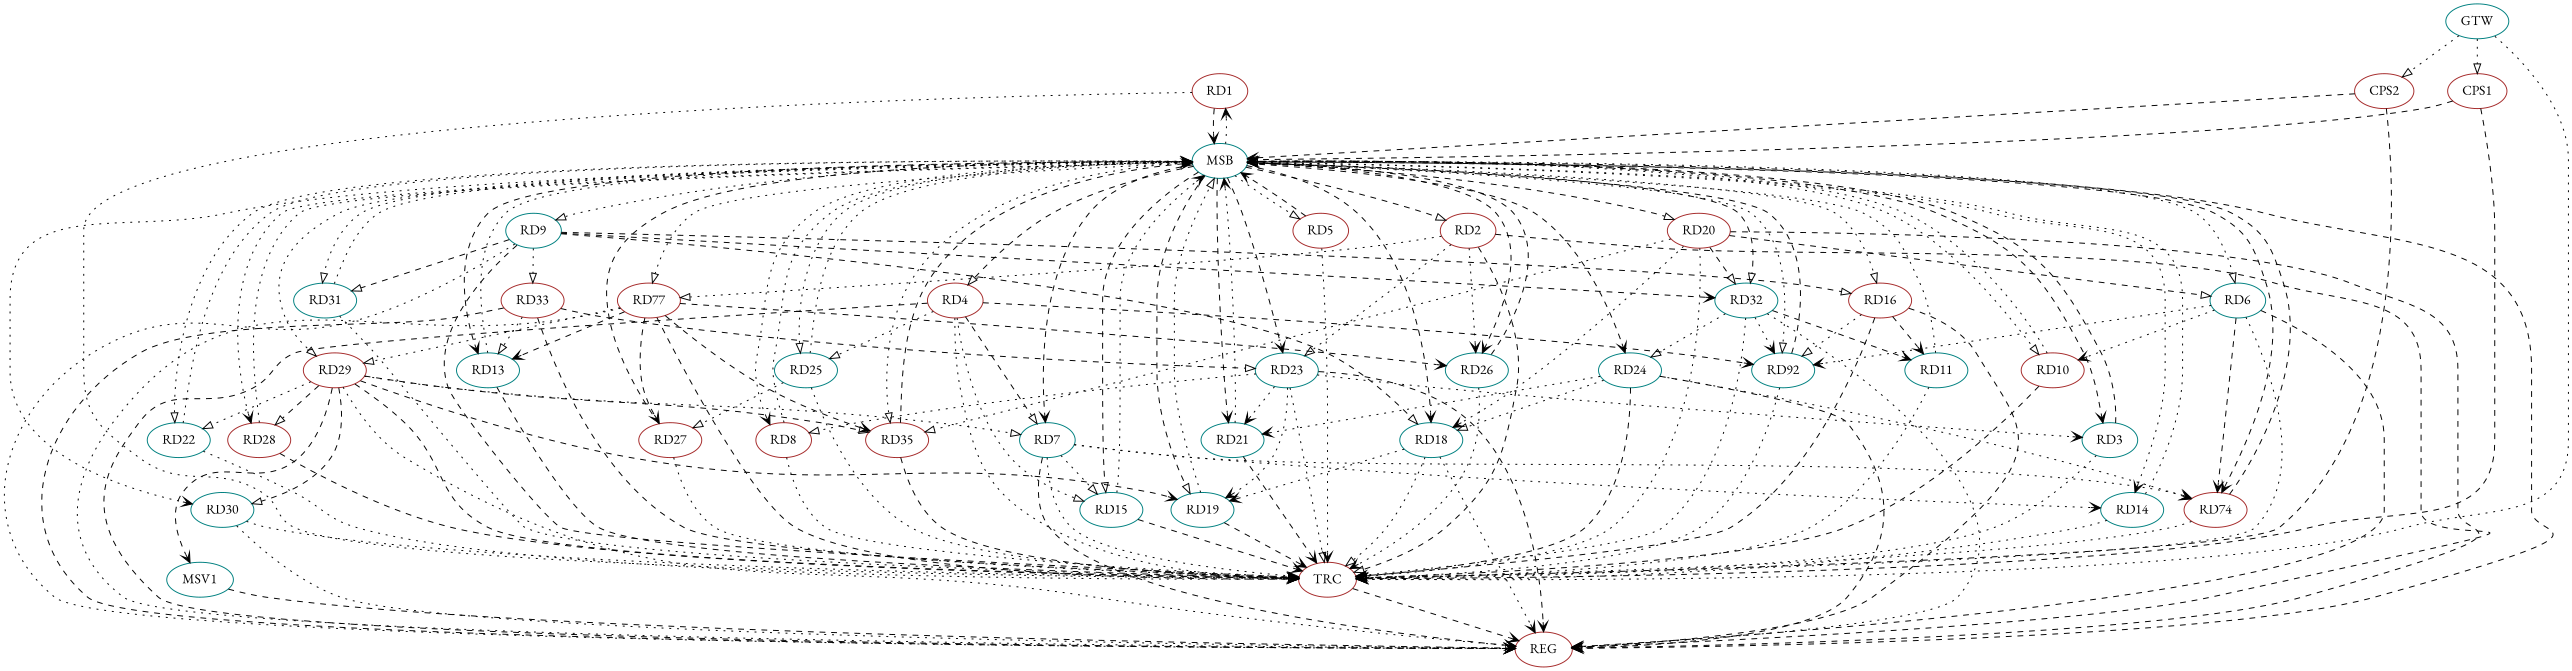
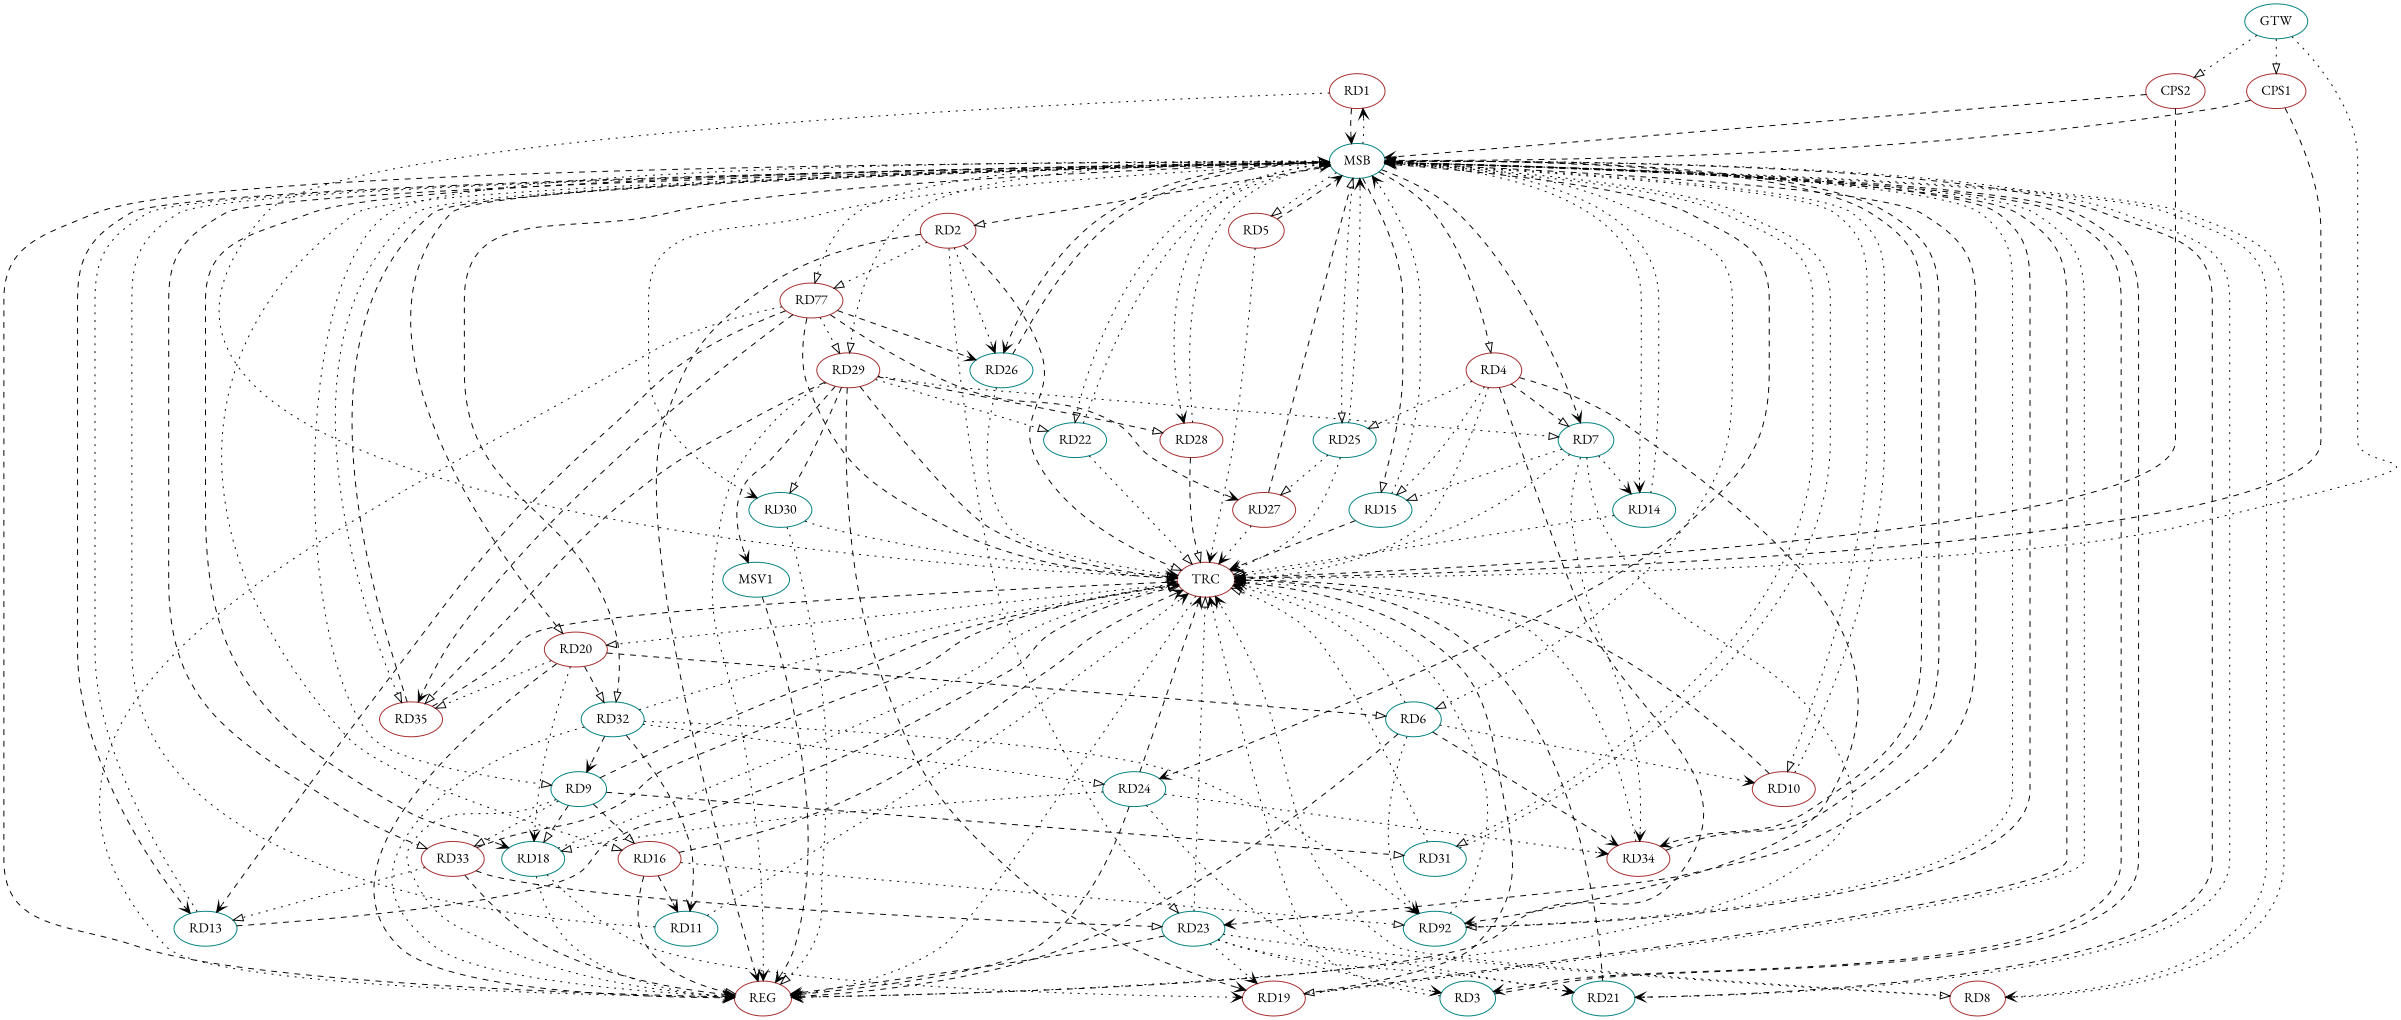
edge "MSB" -> "RD33": added
edge "RD9" -> "RD32": reversed
edge "RD20" -> "TRC": reversed
node "RD19": color teal -> brown
node "RD74": label "RD74" -> "RD34"
edge "RD7" -> "REG": style dashed -> dotted
edge "TRC" -> "REG": style dashed -> dotted
